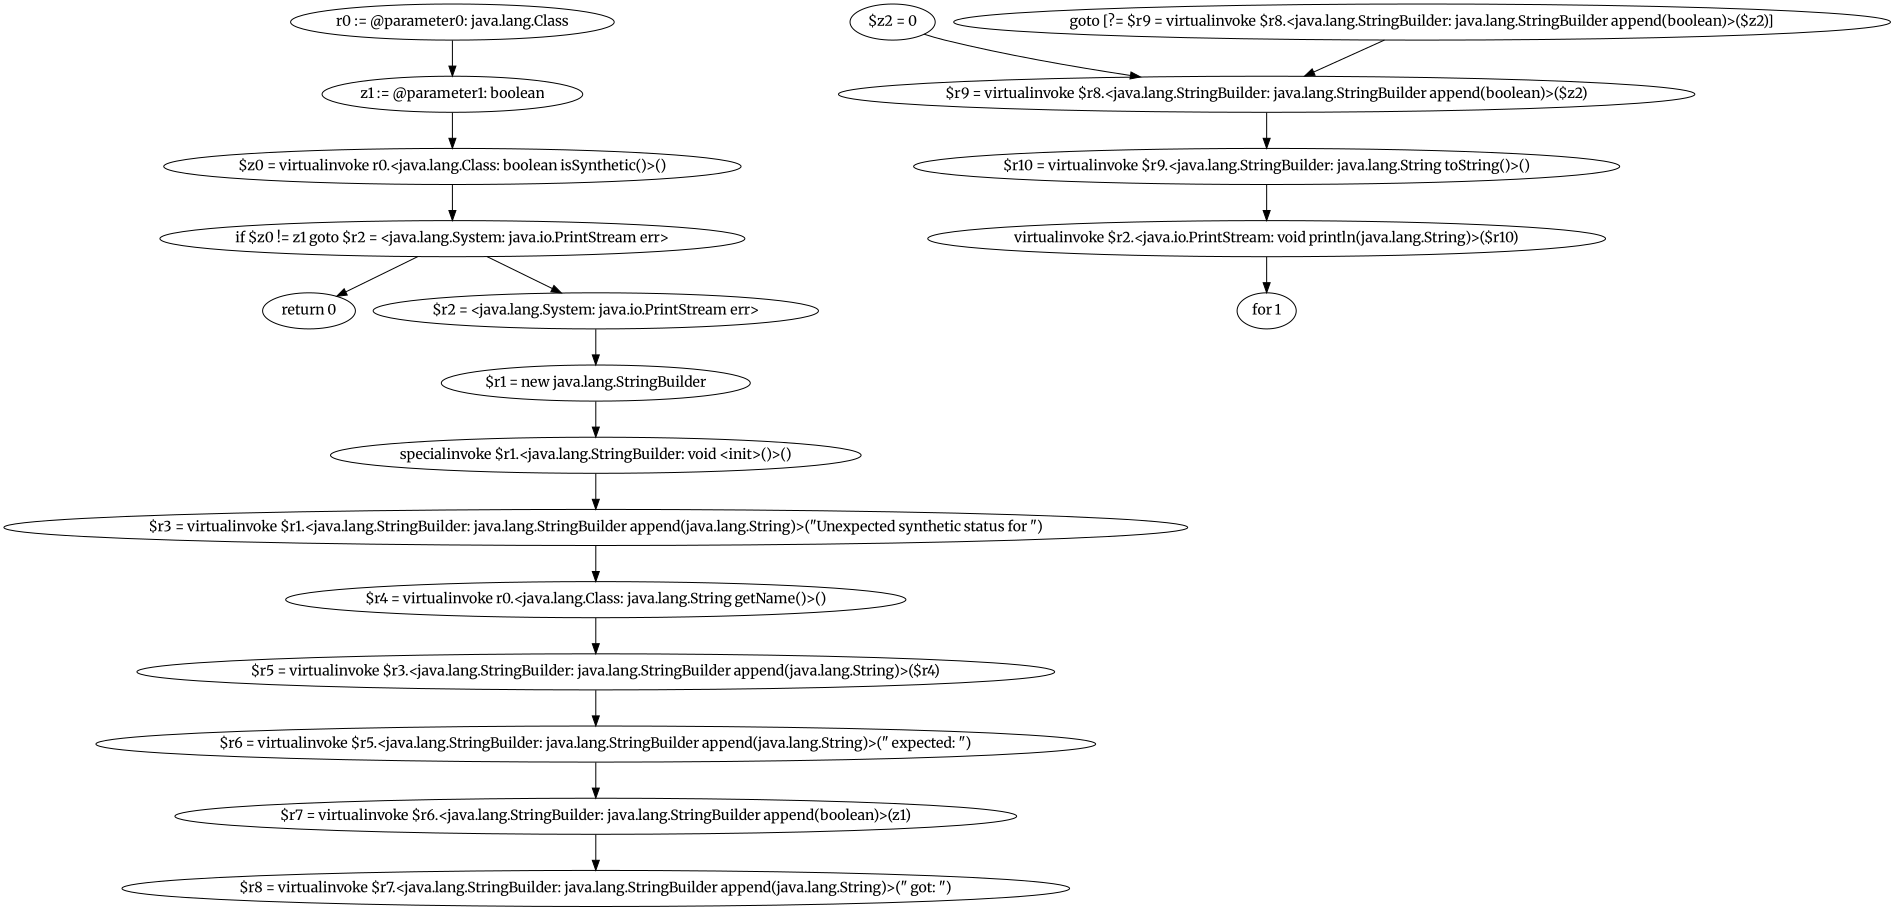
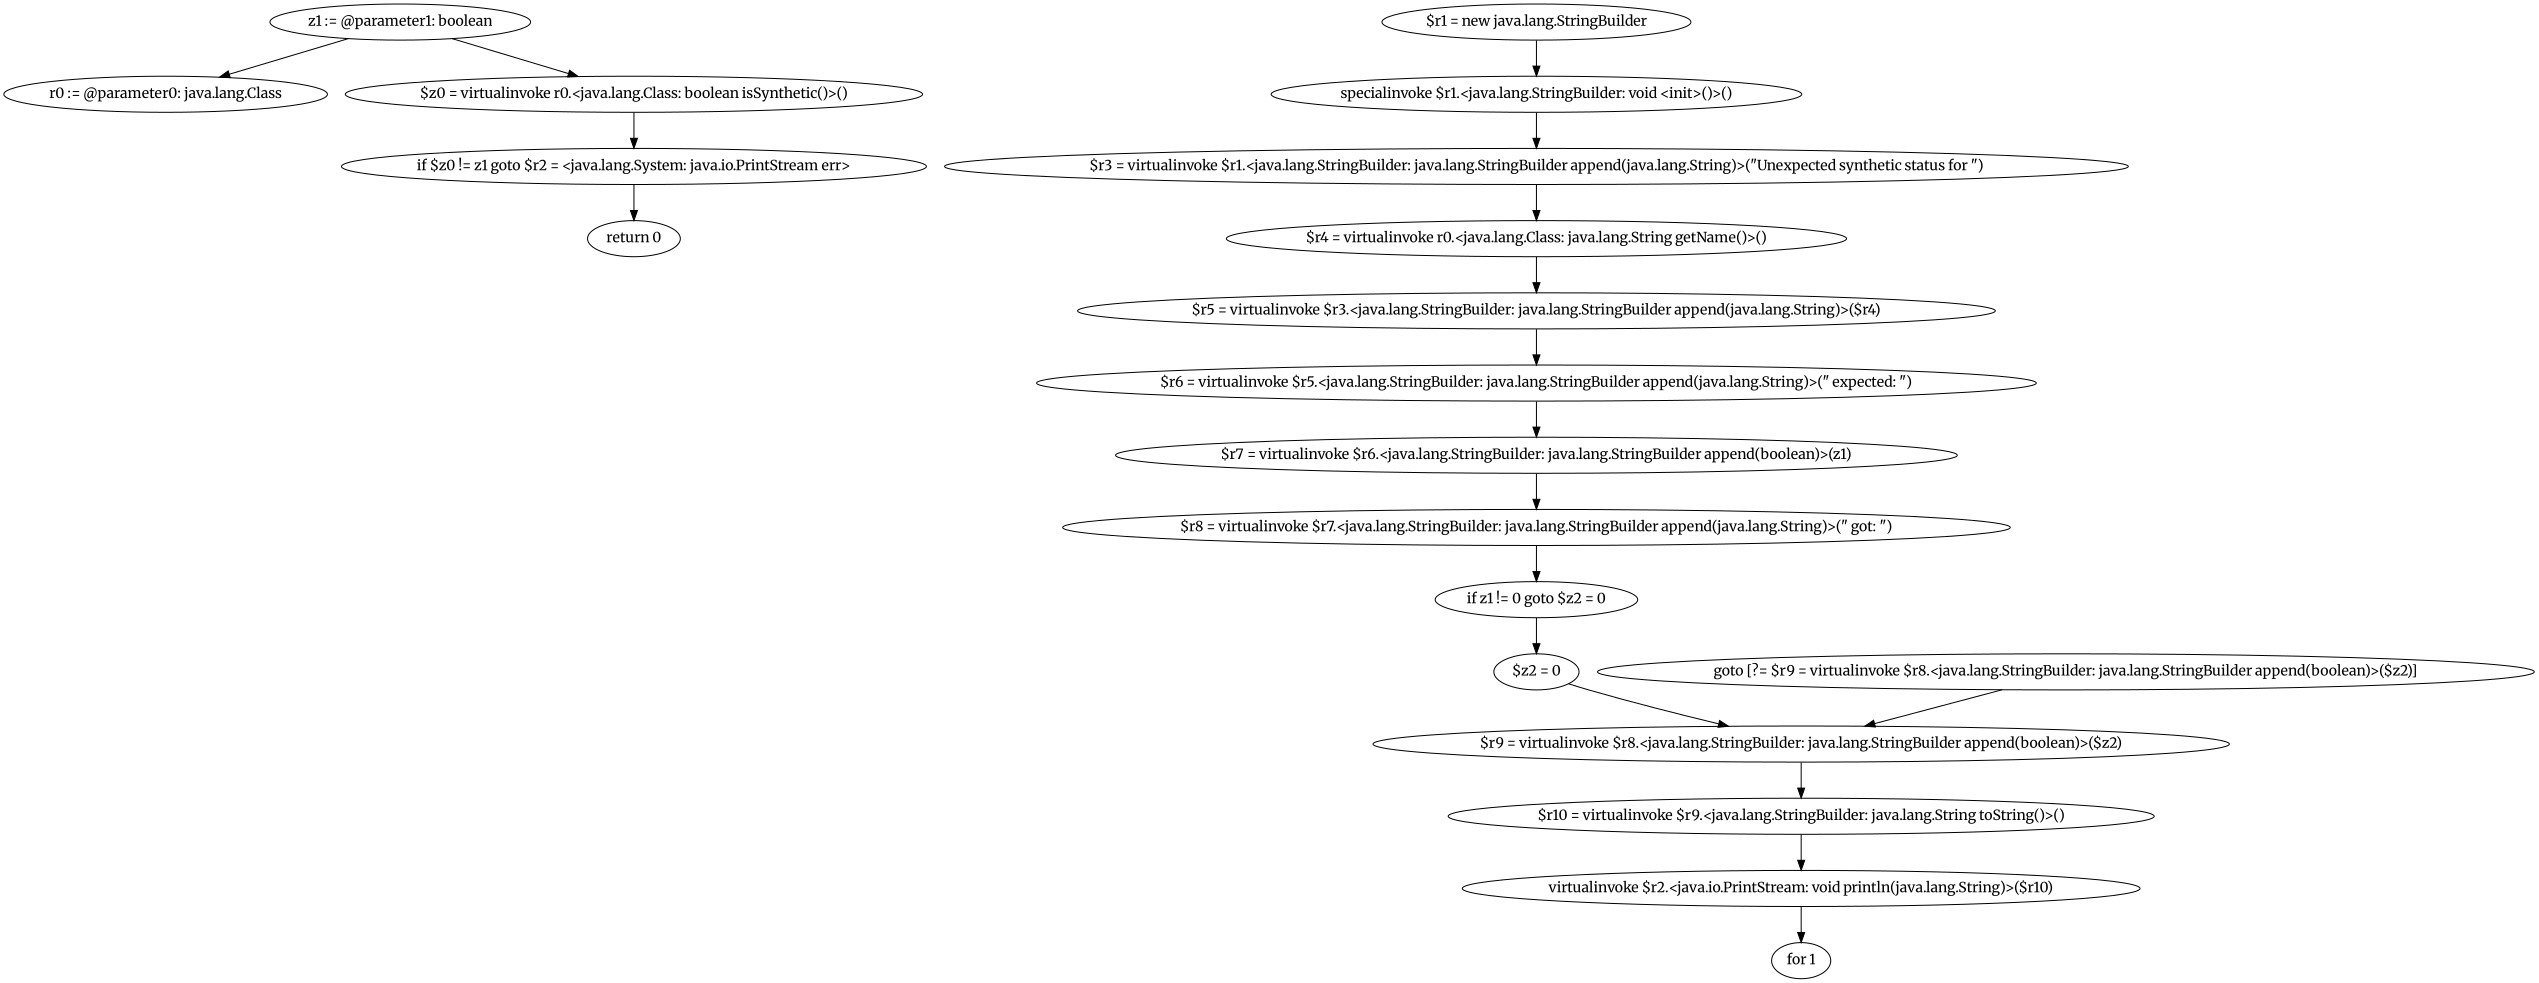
edge "r0 := @parameter0: java.lang.Class" -> "z1 := @parameter1: boolean": reversed
node "$r2 = <java.lang.System: java.io.PrintStream err>": removed
node "if z1 != 0 goto $z2 = 0": added
